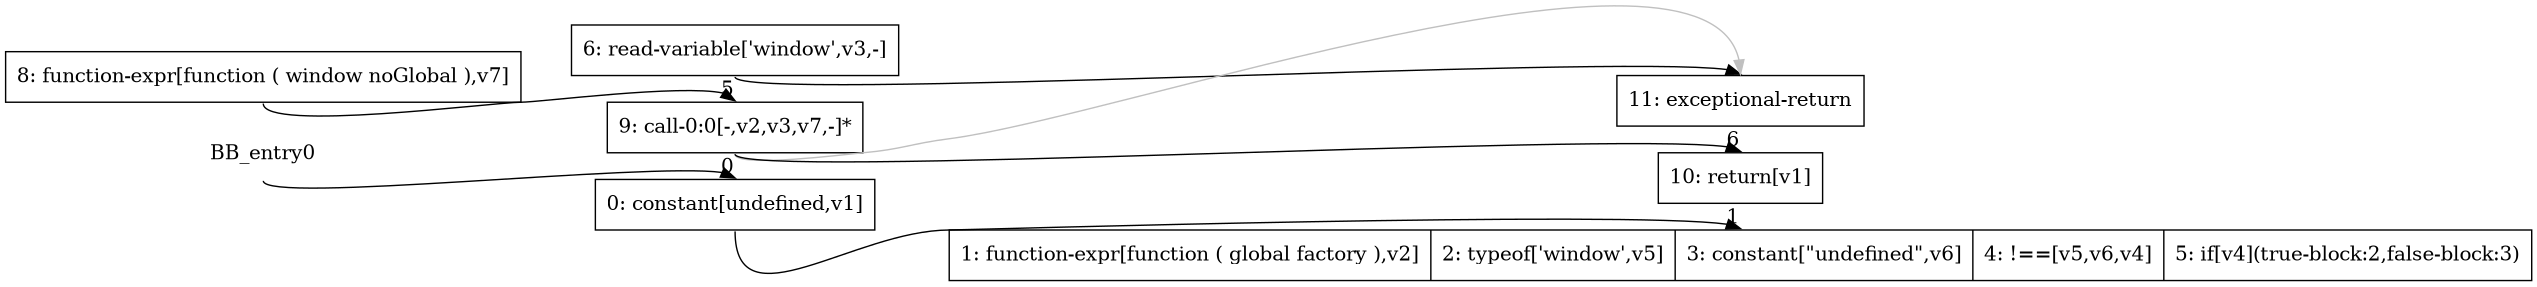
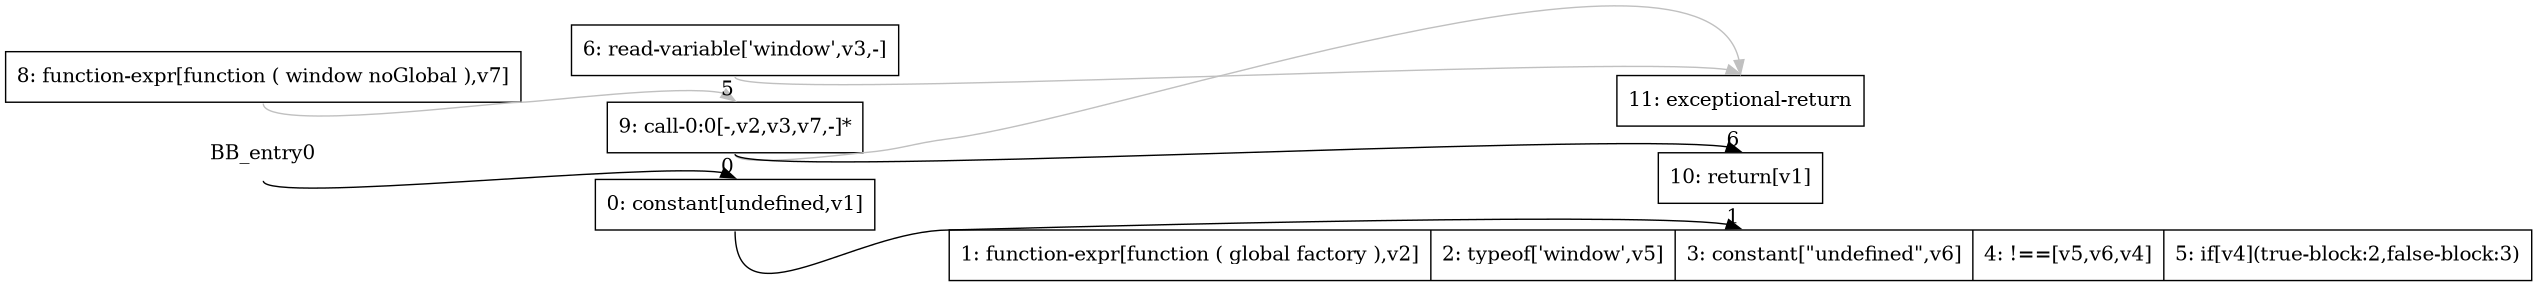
edge "6: read-variable['window',v3,-]" -> "11: exceptional-return": color black -> gray
edge "8: function-expr[function ( window noGlobal ),v7]" -> "9: call-0:0[-,v2,v3,v7,-]*": color black -> gray
